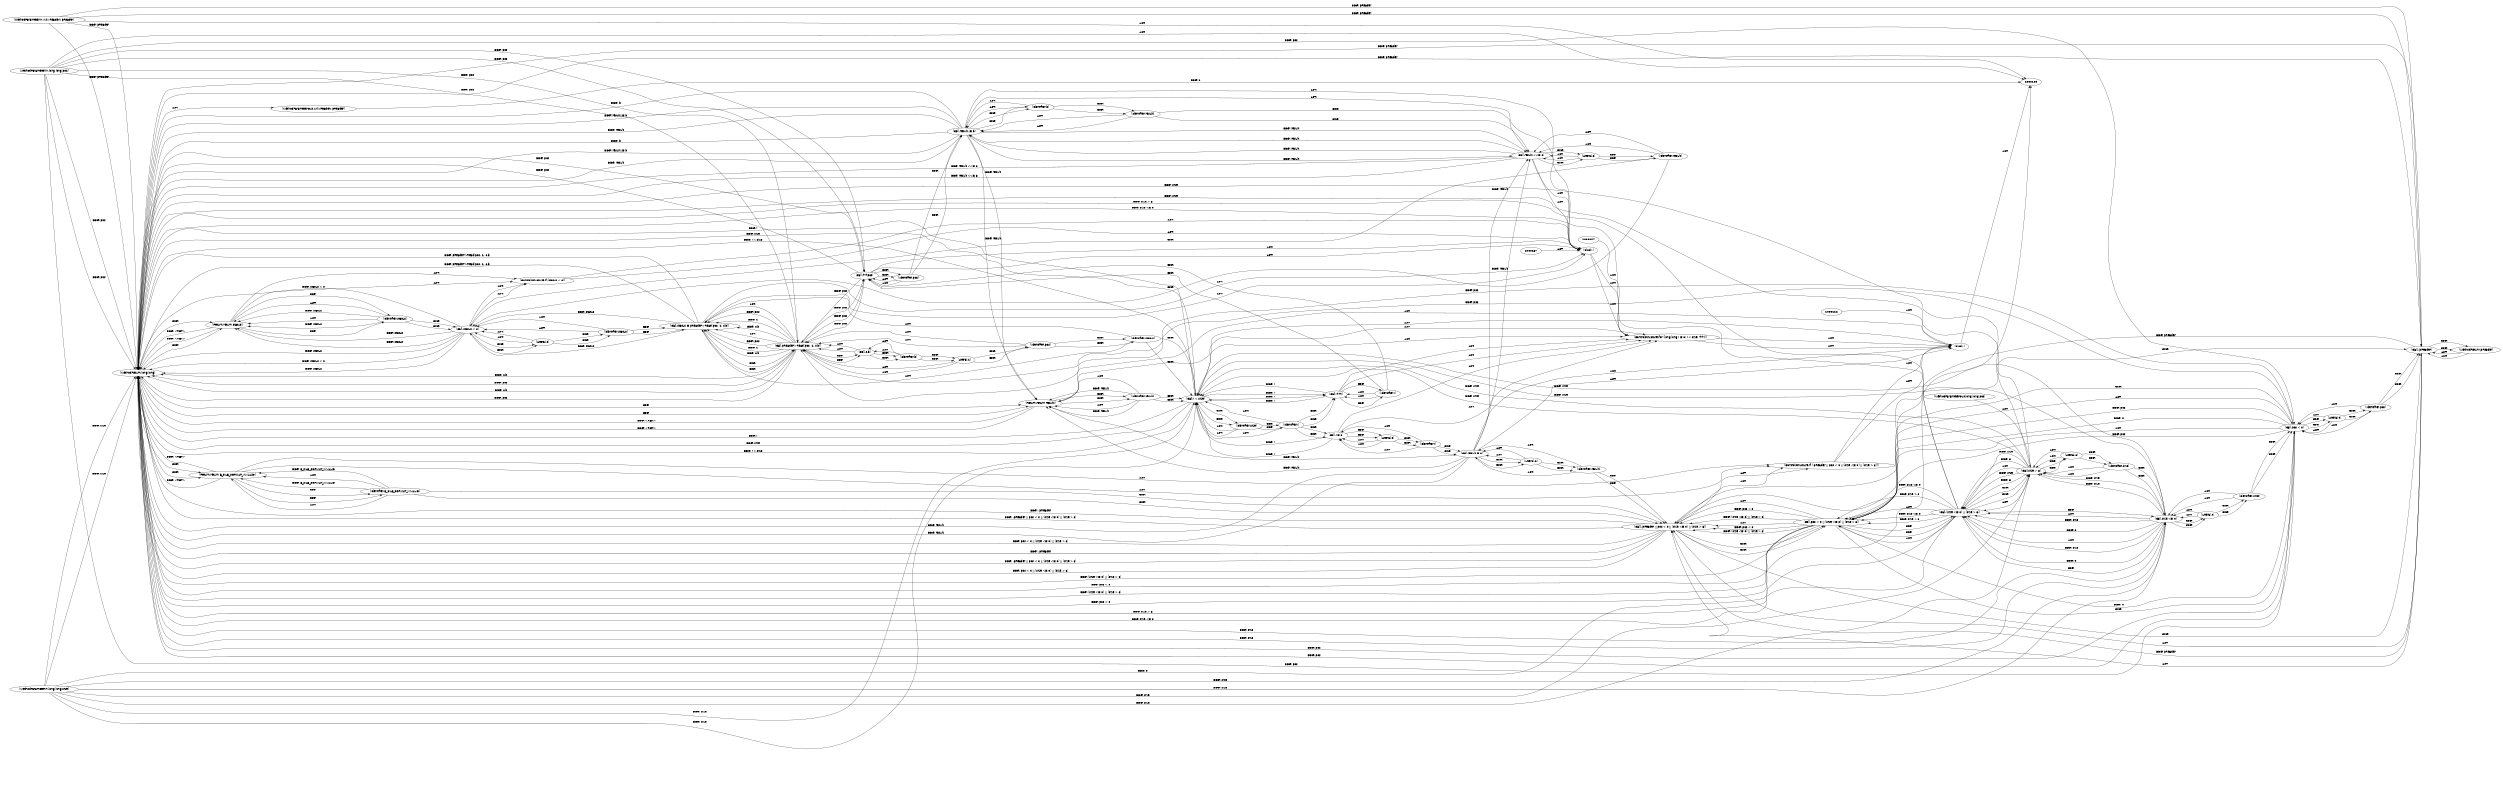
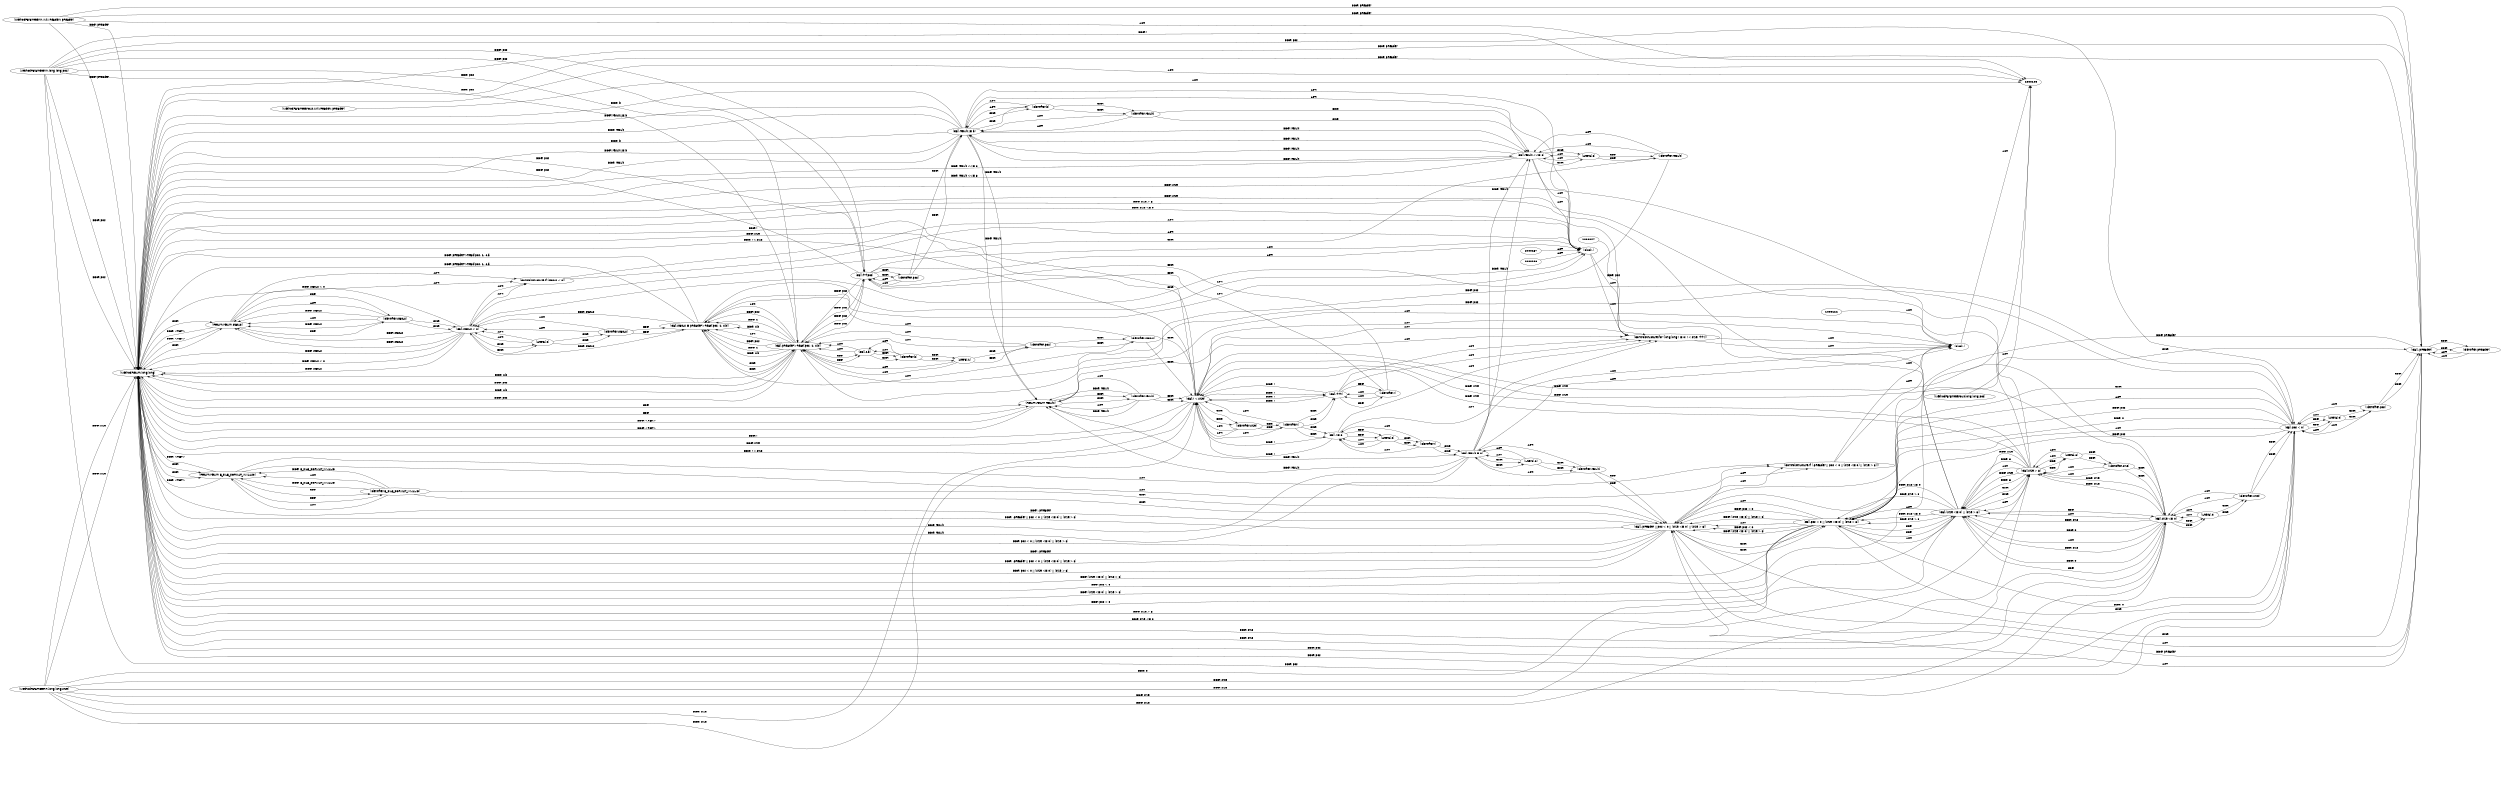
edge "(MethodParameterIn,long long pos)" -> "1000100": label "AST: " -> "DDG: i"
edge "(MethodParameterOut,IMkvReader* pReader)" -> "1000100": label "DDG: 1" -> "AST: "
edge "(MethodReturn,long long)" -> "(MethodParameterOut,IMkvReader* pReader)": now "(MethodReturn,long long)" -> "1000100"
node "1000138": added
edge "1000127" -> "(ControlStructure,for (long long i = 0; i < size; ++i))": label "AST: " -> "DDG: pos"
node "(MethodReturn,pReader)": label "(MethodReturn,pReader)" -> "(Identifier,pReader)"
edge "(MethodParameterOut,long long pos)" -> "(Call,size > 8)": now "(MethodParameterOut,long long pos)" -> "1000100"
